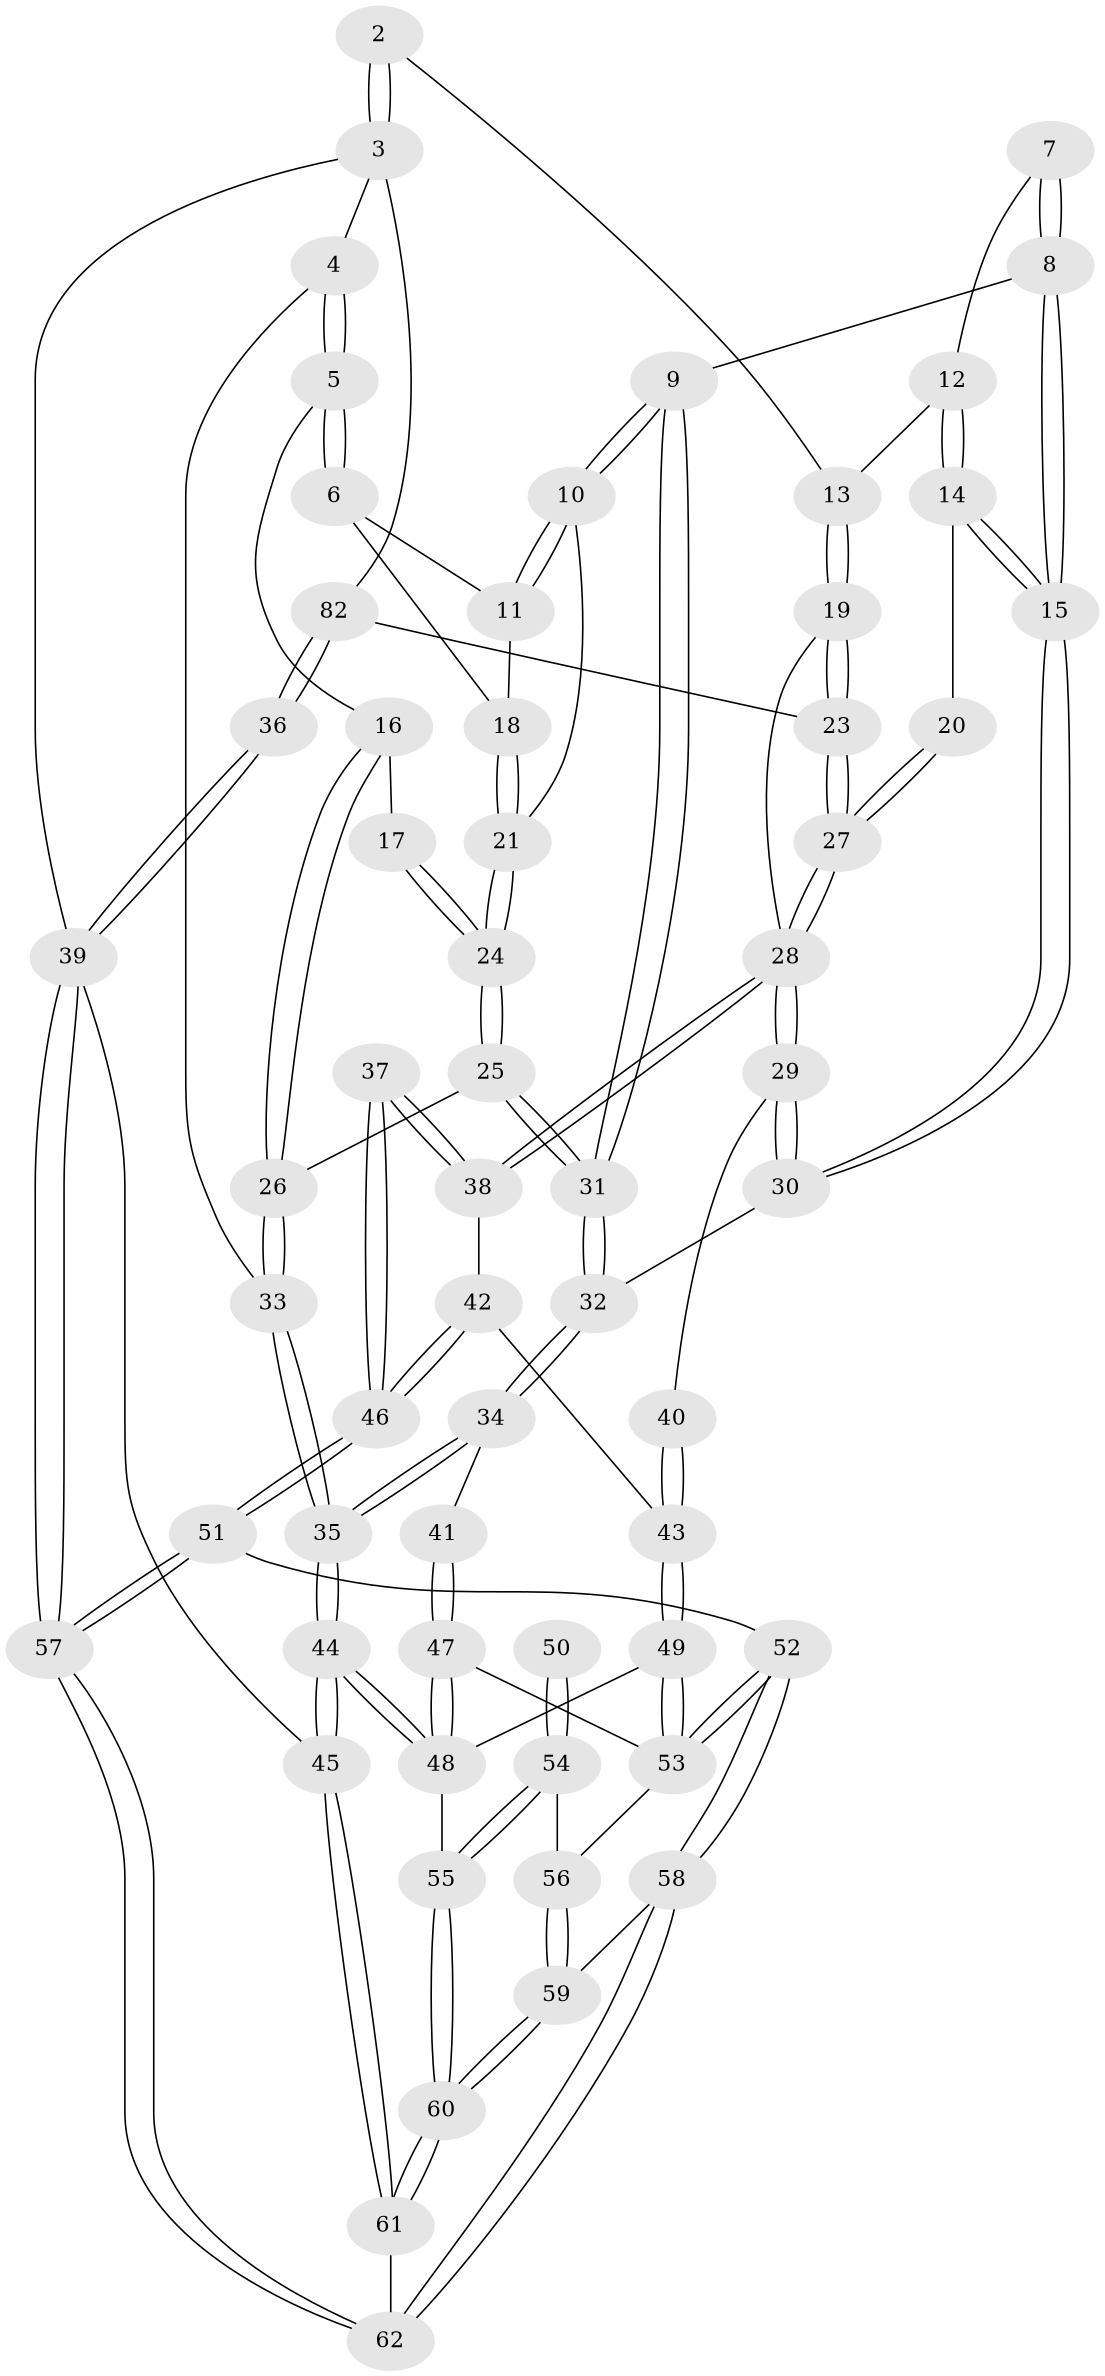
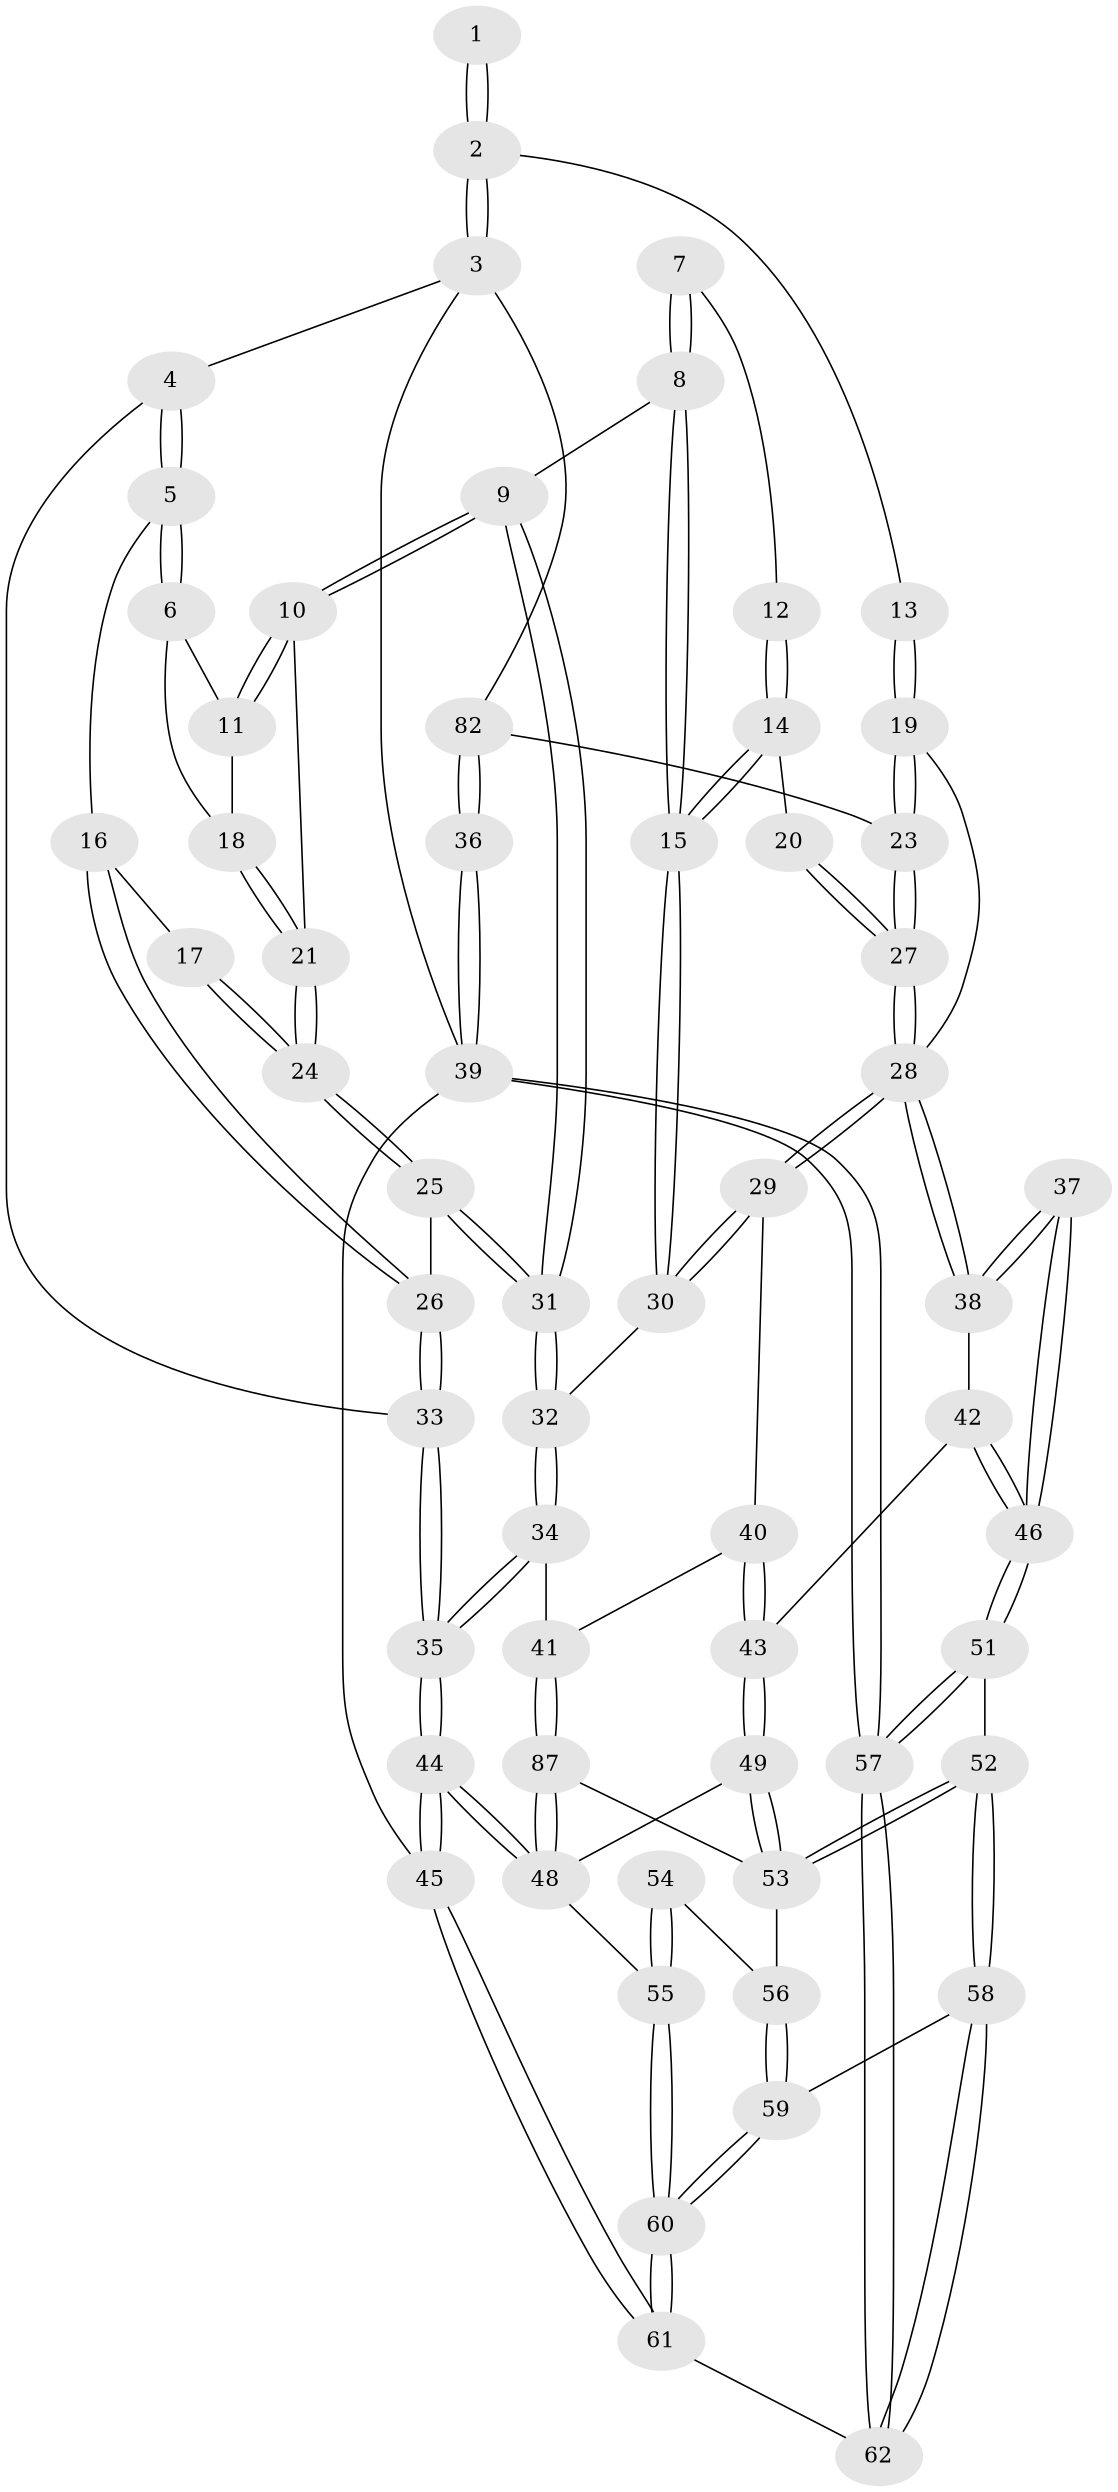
node "1": added
edge "12" -- "13": removed
edge "40" -- "41": added
node "47": label "47" -> "87"
node "50": removed
